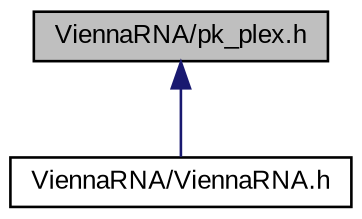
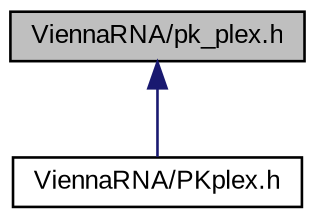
node "ViennaRNA/ViennaRNA.h": label "ViennaRNA/ViennaRNA.h" -> "ViennaRNA/PKplex.h"
